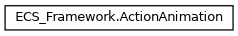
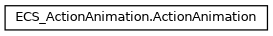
node "ECS_Framework.ActionAnimation": label "ECS_Framework.ActionAnimation" -> "ECS_ActionAnimation.ActionAnimation"
